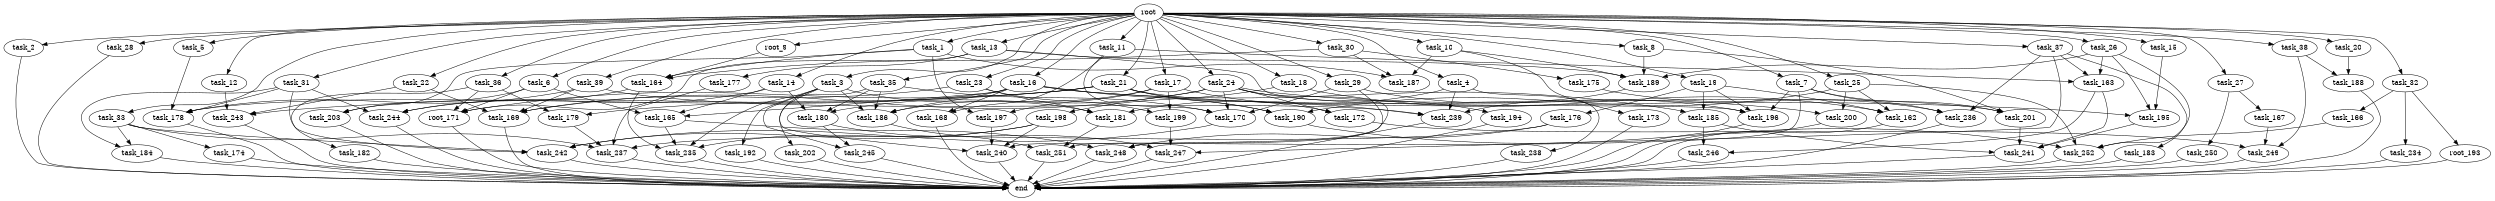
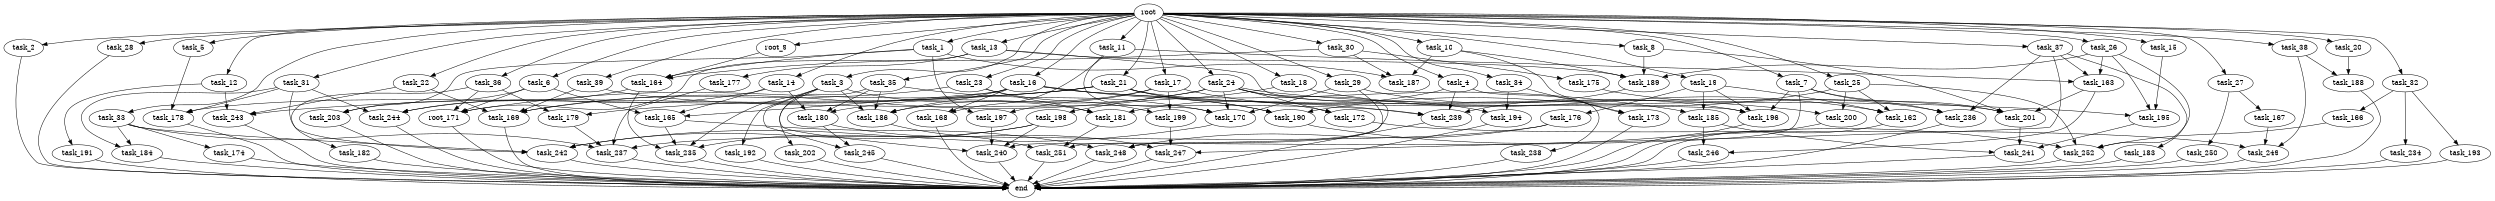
node "task_34": added
edge "task_39" -> "task_178": removed
edge "task_163" -> "task_241": now "task_163" -> "task_201"
node "task_191": added
node "root_193": label "root_193" -> "task_193"
